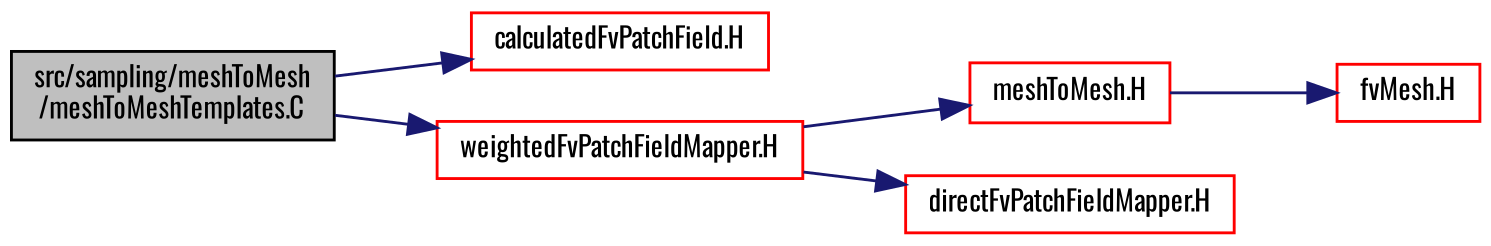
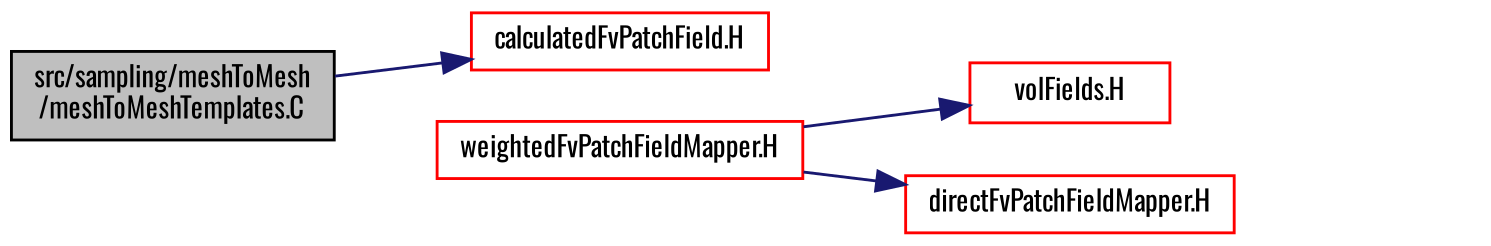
node "meshToMesh.H": label "meshToMesh.H" -> "volFields.H"
node "fvMesh.H": removed
edge "src/sampling/meshToMesh /meshToMeshTemplates.C" -> "weightedFvPatchFieldMapper.H": removed
